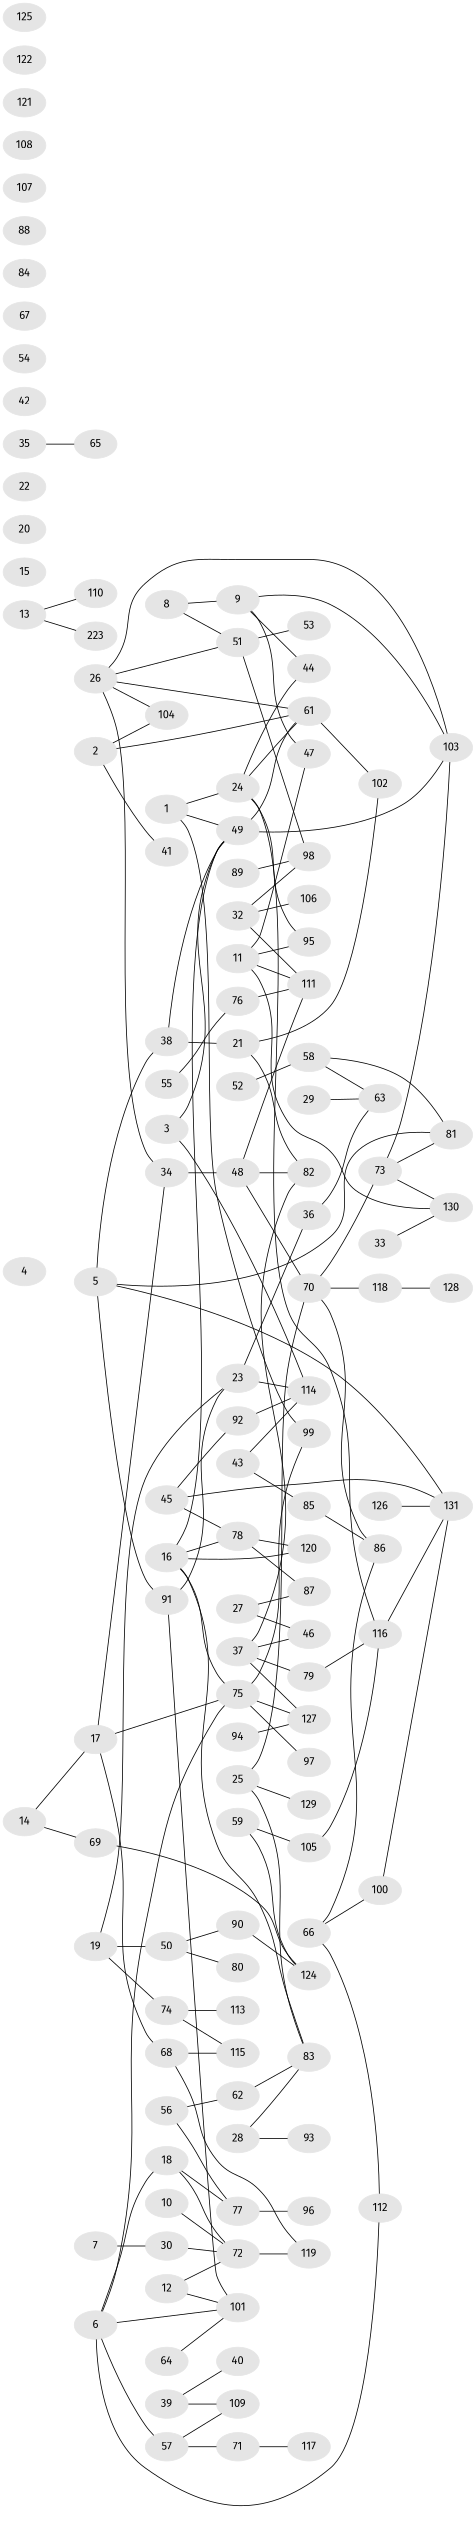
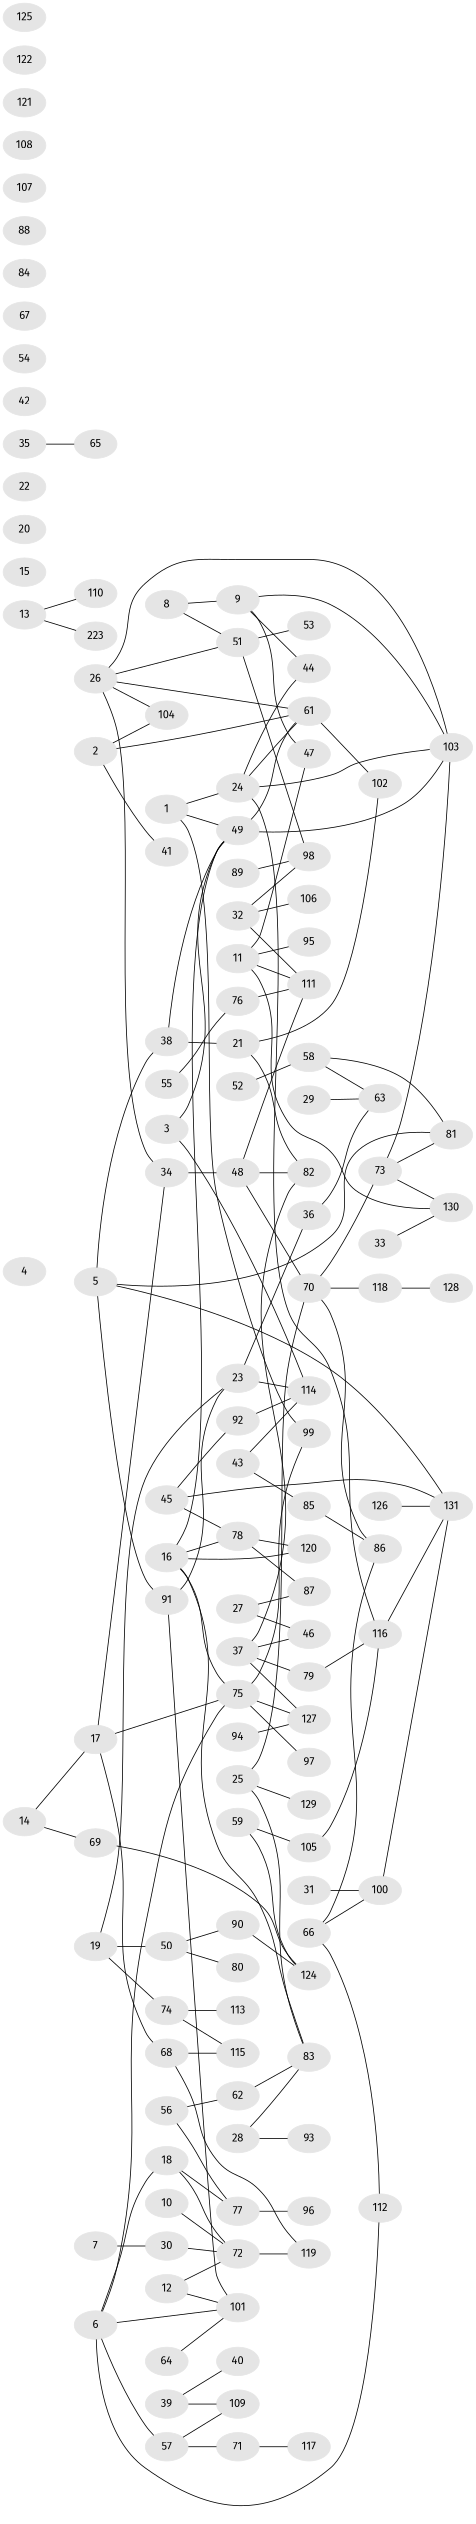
edge "24" -- "95": now "24" -- "103"
node "31": added
